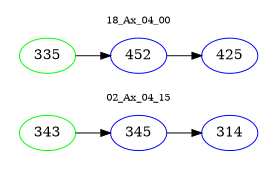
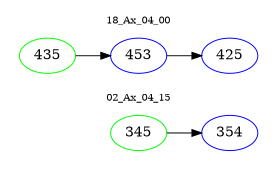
node "335": label "335" -> "435"
node "452": label "452" -> "453"
node "343": removed
node "345": color blue -> green
node "314": label "314" -> "354"
